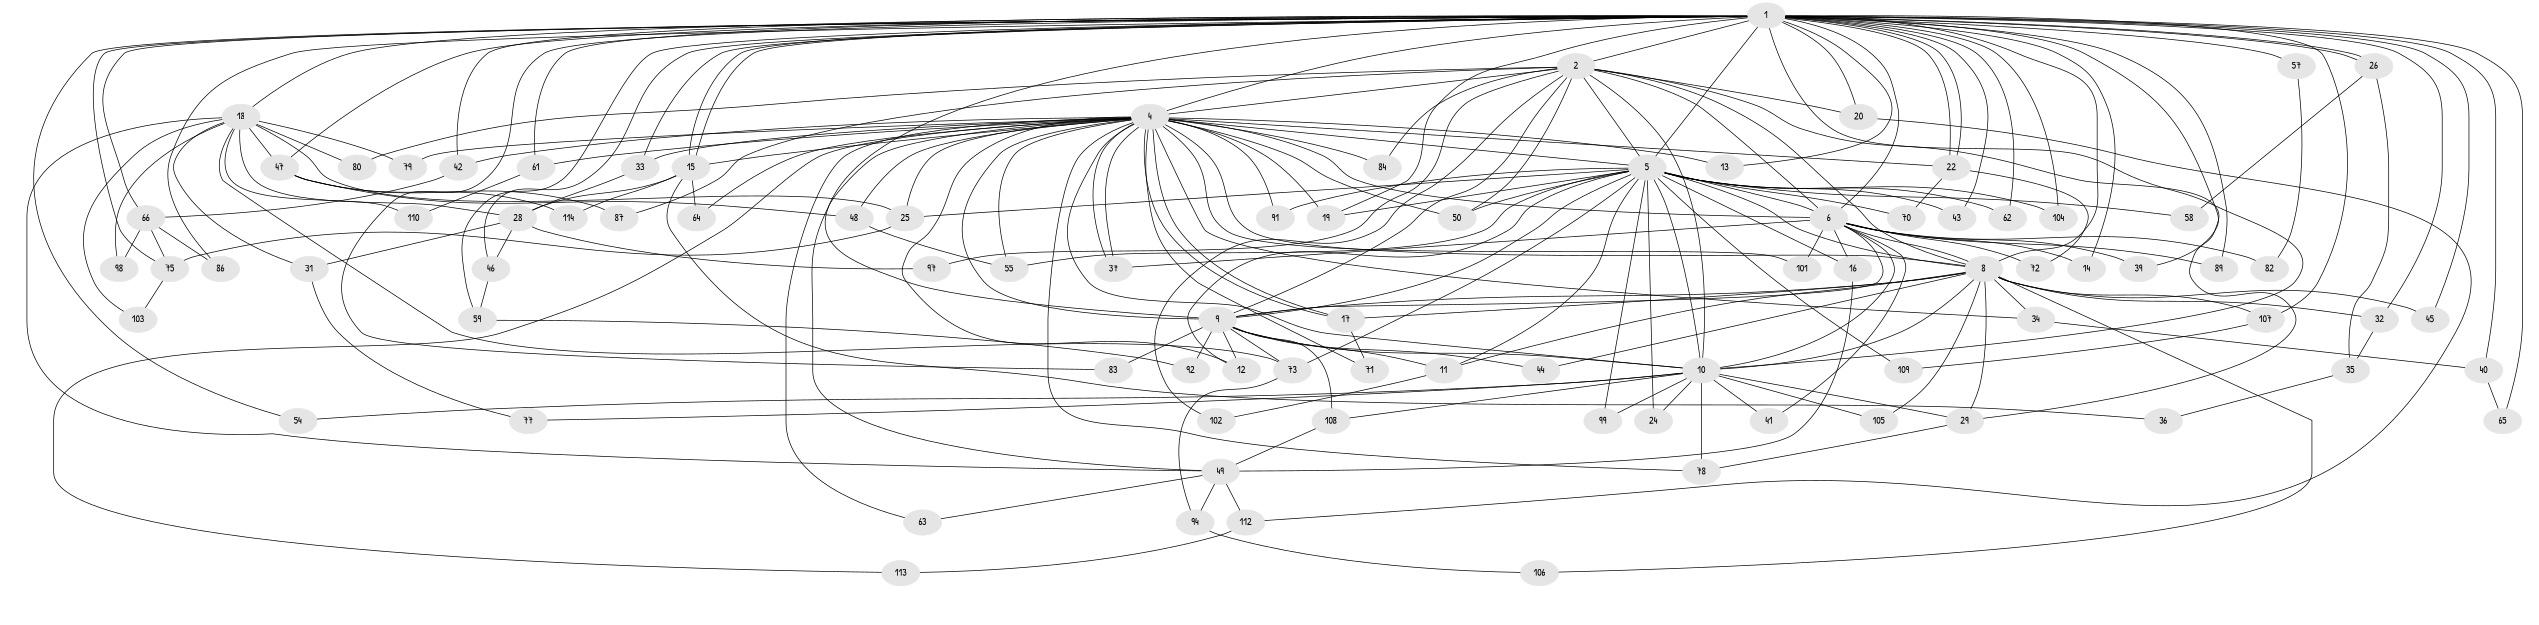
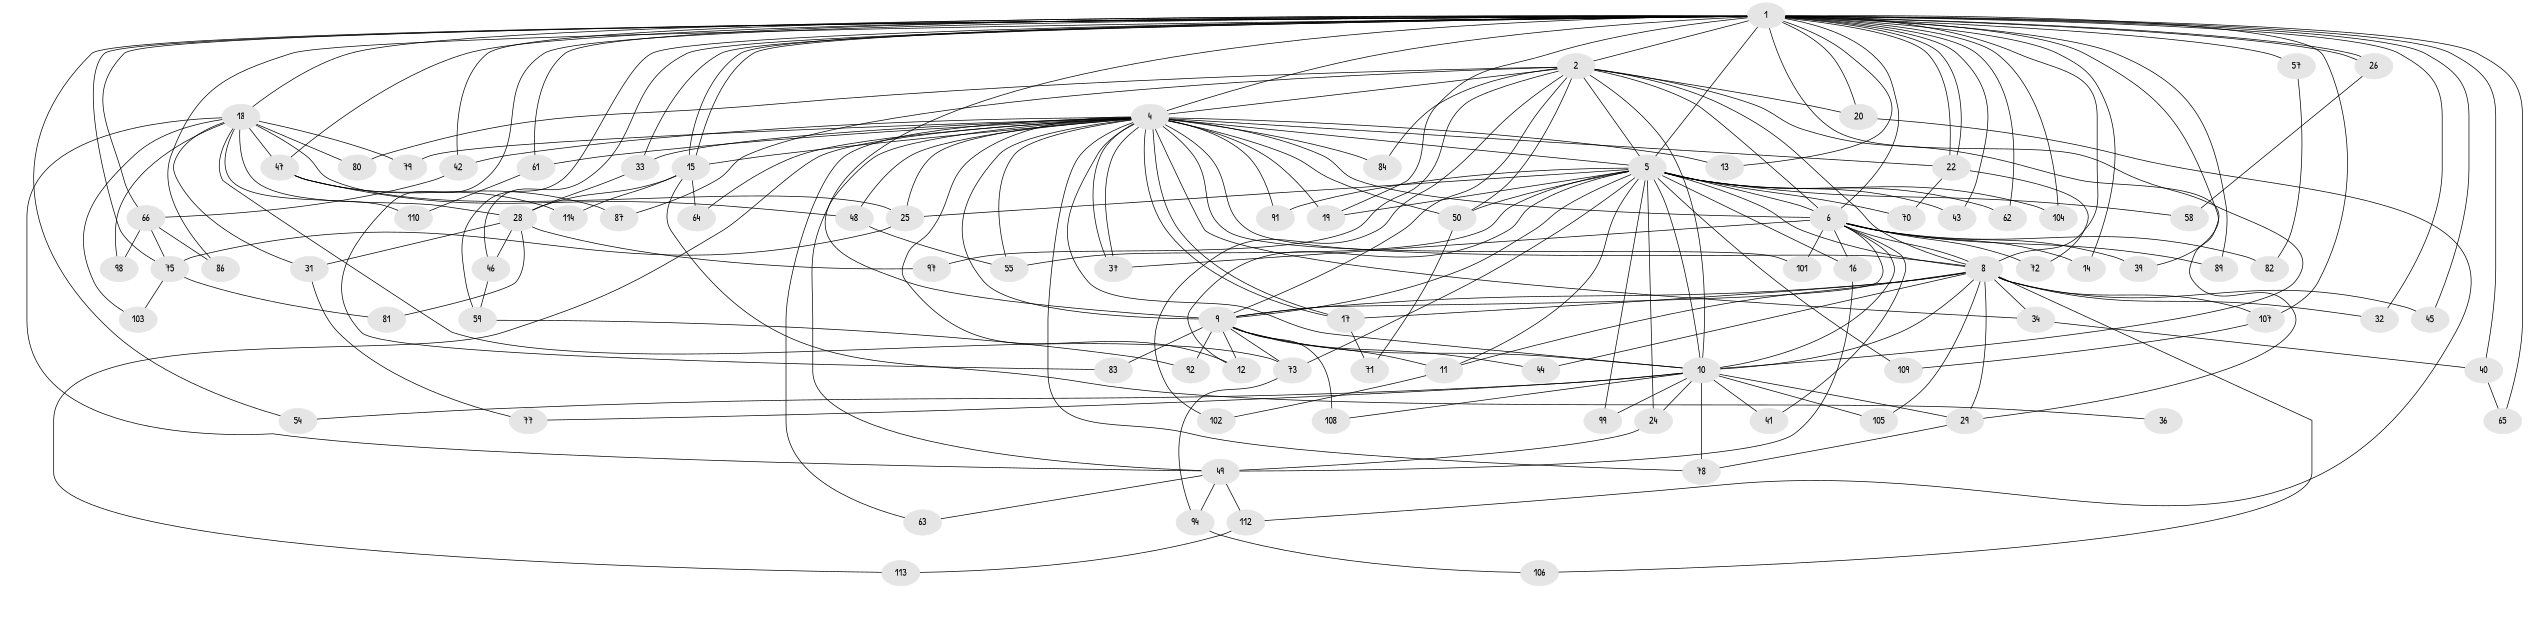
edge "4" -- "71": now "50" -- "71"
node "81": added
node "35": removed
edge "108" -- "49": now "24" -- "49"
